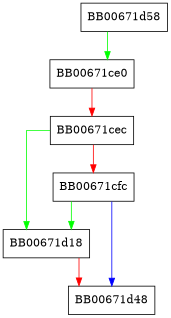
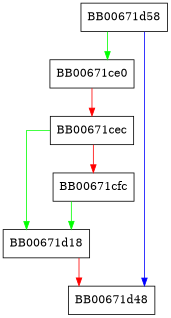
edge "BB00671cfc" -> "BB00671d48": now "BB00671d58" -> "BB00671d48"
